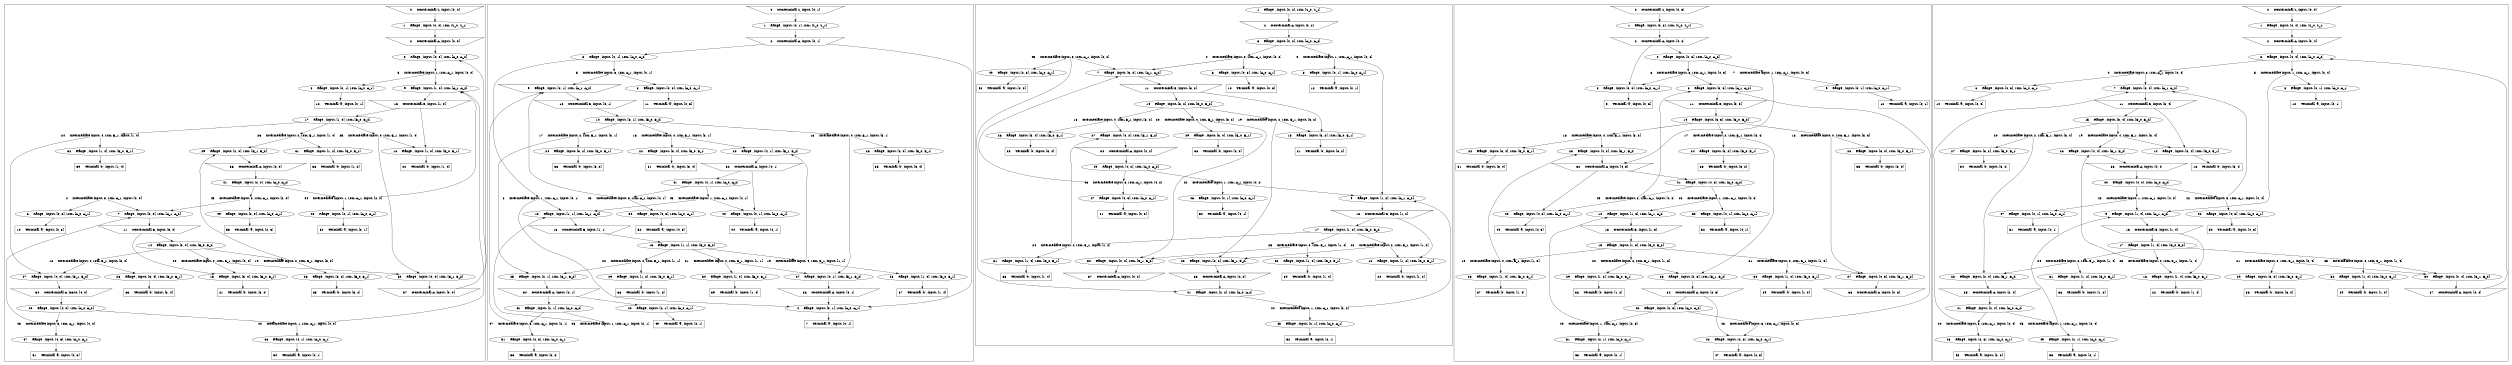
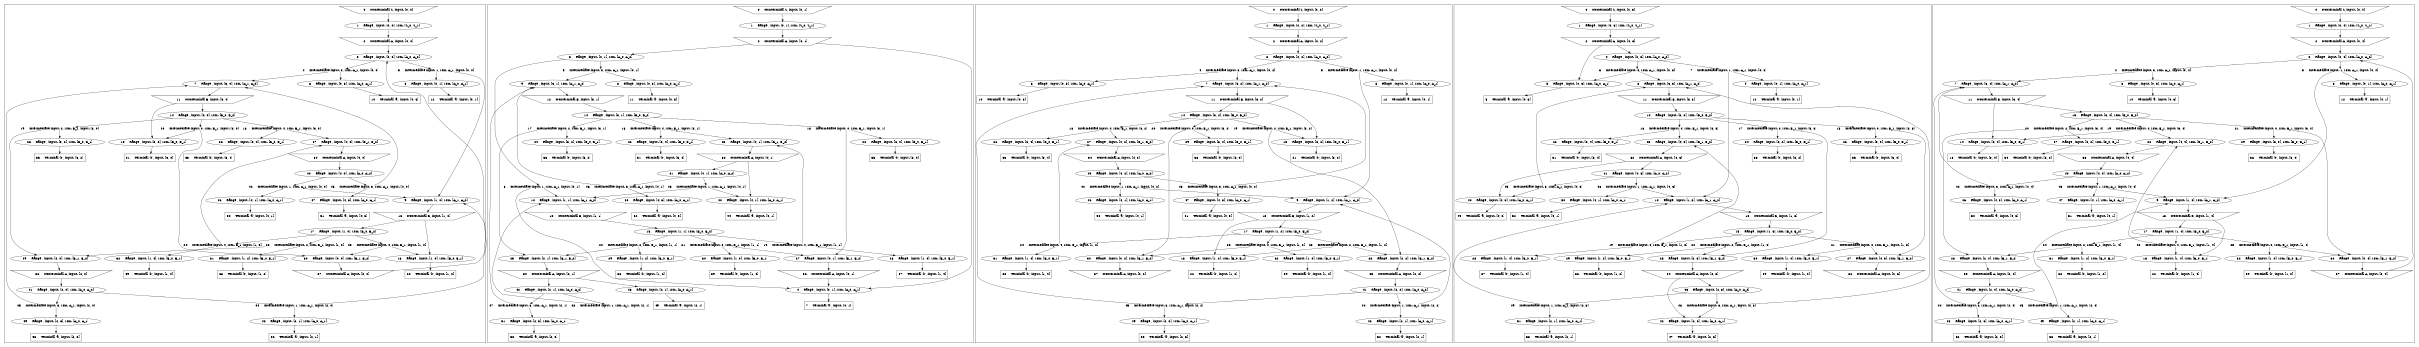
node "0     Nonterminal S, input: [0, 2]": added
edge "3     Range , input: [0, 0], rsm: [A_0, A_2]" -> "4     Intermediate input: 3, rsm: A_1, input: [0, 0]": added
node "9     Range , input: [3, 1], rsm: [A_1, A_2]": shape invtrapezium -> ellipse
edge "15     Range , input: [3, 4], rsm: [B_0, B_2]" -> "21     Intermediate input: 0, rsm: B_1, input: [3, 4]": added
edge "7     Intermediate input: 1, rsm: A_1, input: [0, 3]" -> "32     Nonterminal A, input: [4, 3]": now "7     Intermediate input: 1, rsm: A_1, input: [0, 3]" -> "10     Range , input: [1, 3], rsm: [A_1, A_2]"
edge "45     Intermediate input: 3, rsm: A_1, input: [2, 2]" -> "41     Range , input: [2, 2], rsm: [A_0, A_2]": reversed
